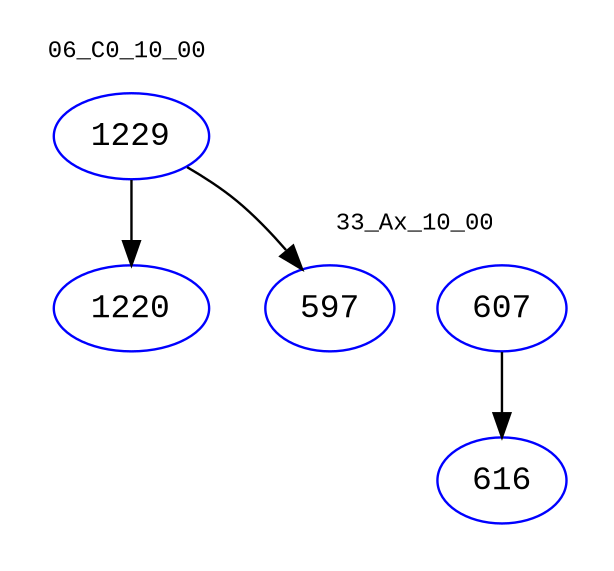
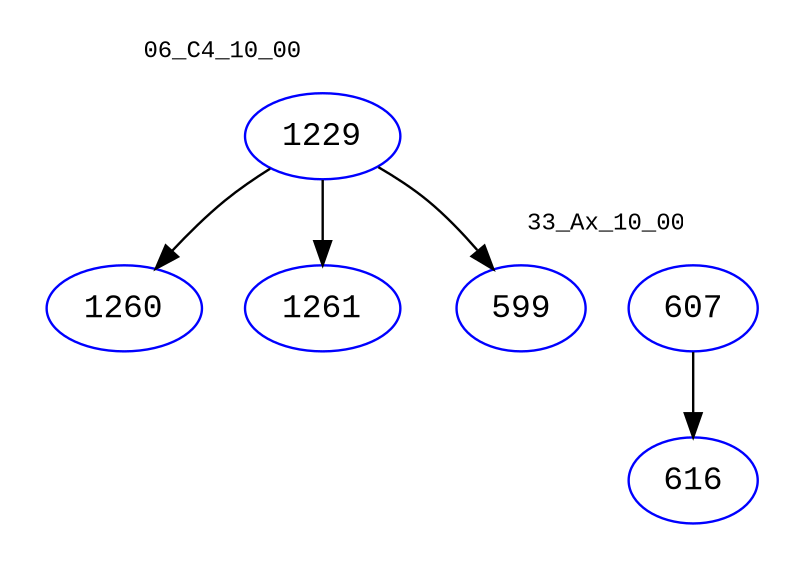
cluster "06_C0_10_00": label "06_C0_10_00" -> "06_C4_10_00"
node "1220": label "1220" -> "1260"
node "1261": added
node "597": label "597" -> "599"
